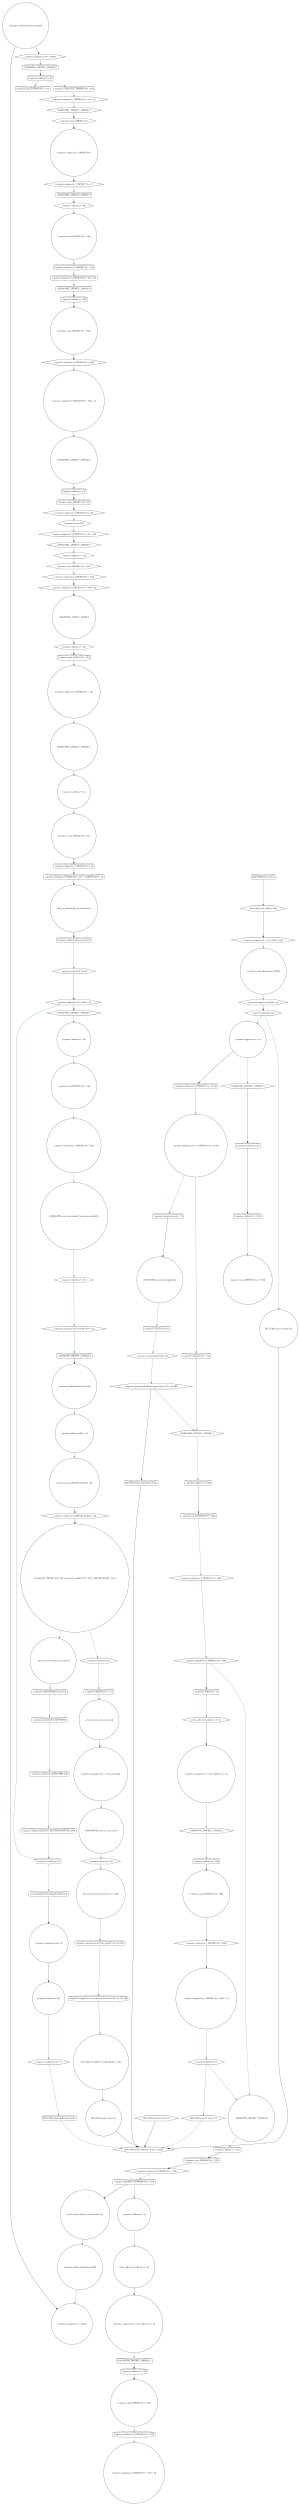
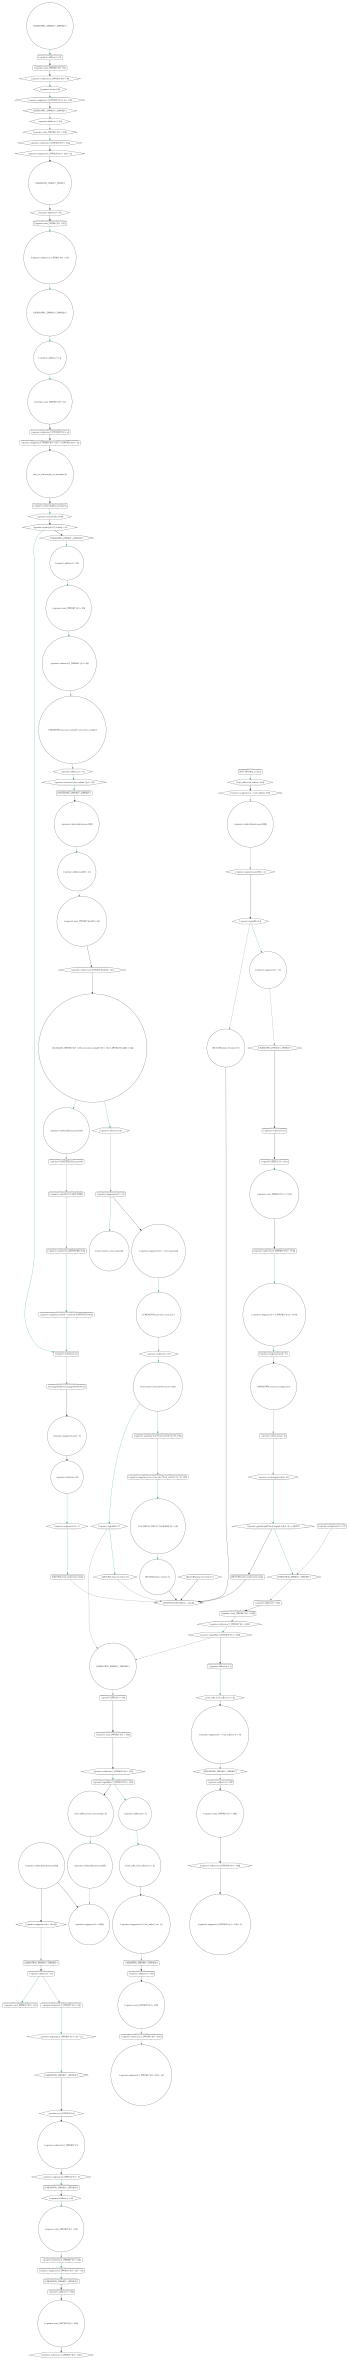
node "(<operator>.assignment,*(_DWORD *)(v5 + 320) = v6)": removed
edge "(<operator>.assignment,v5 = v4)" -> "(<operator>.indirection,*(_DWORD *)(*a1 + 1576))": now "(<operator>.cast,(_DWORD *)(*a1 + 1576))" -> "(<operator>.indirection,*(_DWORD *)(*a1 + 1576))"
edge "(<operator>.assignment,v6 = *(_DWORD *)(*a1 + 1576))" -> "(<operator>.assignment,v6 = 512)": removed
edge "(_errno_location,_errno_location())" -> "(<operator>.assignment,v12 = _errno_location())": now "(<operator>.assignment,v13 = *a1)" -> "(<operator>.assignment,v12 = _errno_location())"
edge "(<operator>.assignment,*(_DWORD *)(v5 + 328) = v7)" -> "(<operator>.logicalNot,!v7)": now "(Curl_strerror,Curl_strerror(*v12, v15, 128))" -> "(<operator>.logicalNot,!v7)"
node "(METHOD_RETURN,conncontrol __fastcall)": label "(METHOD_RETURN,conncontrol __fastcall)" -> "(METHOD_RETURN,int __fastcall)"
node "(Curl_conncontrol,Curl_conncontrol(a1, 1))": label "(Curl_conncontrol,Curl_conncontrol(a1, 1))" -> "(Curl_addition,Curl_conncontrol(a1, 1))"
